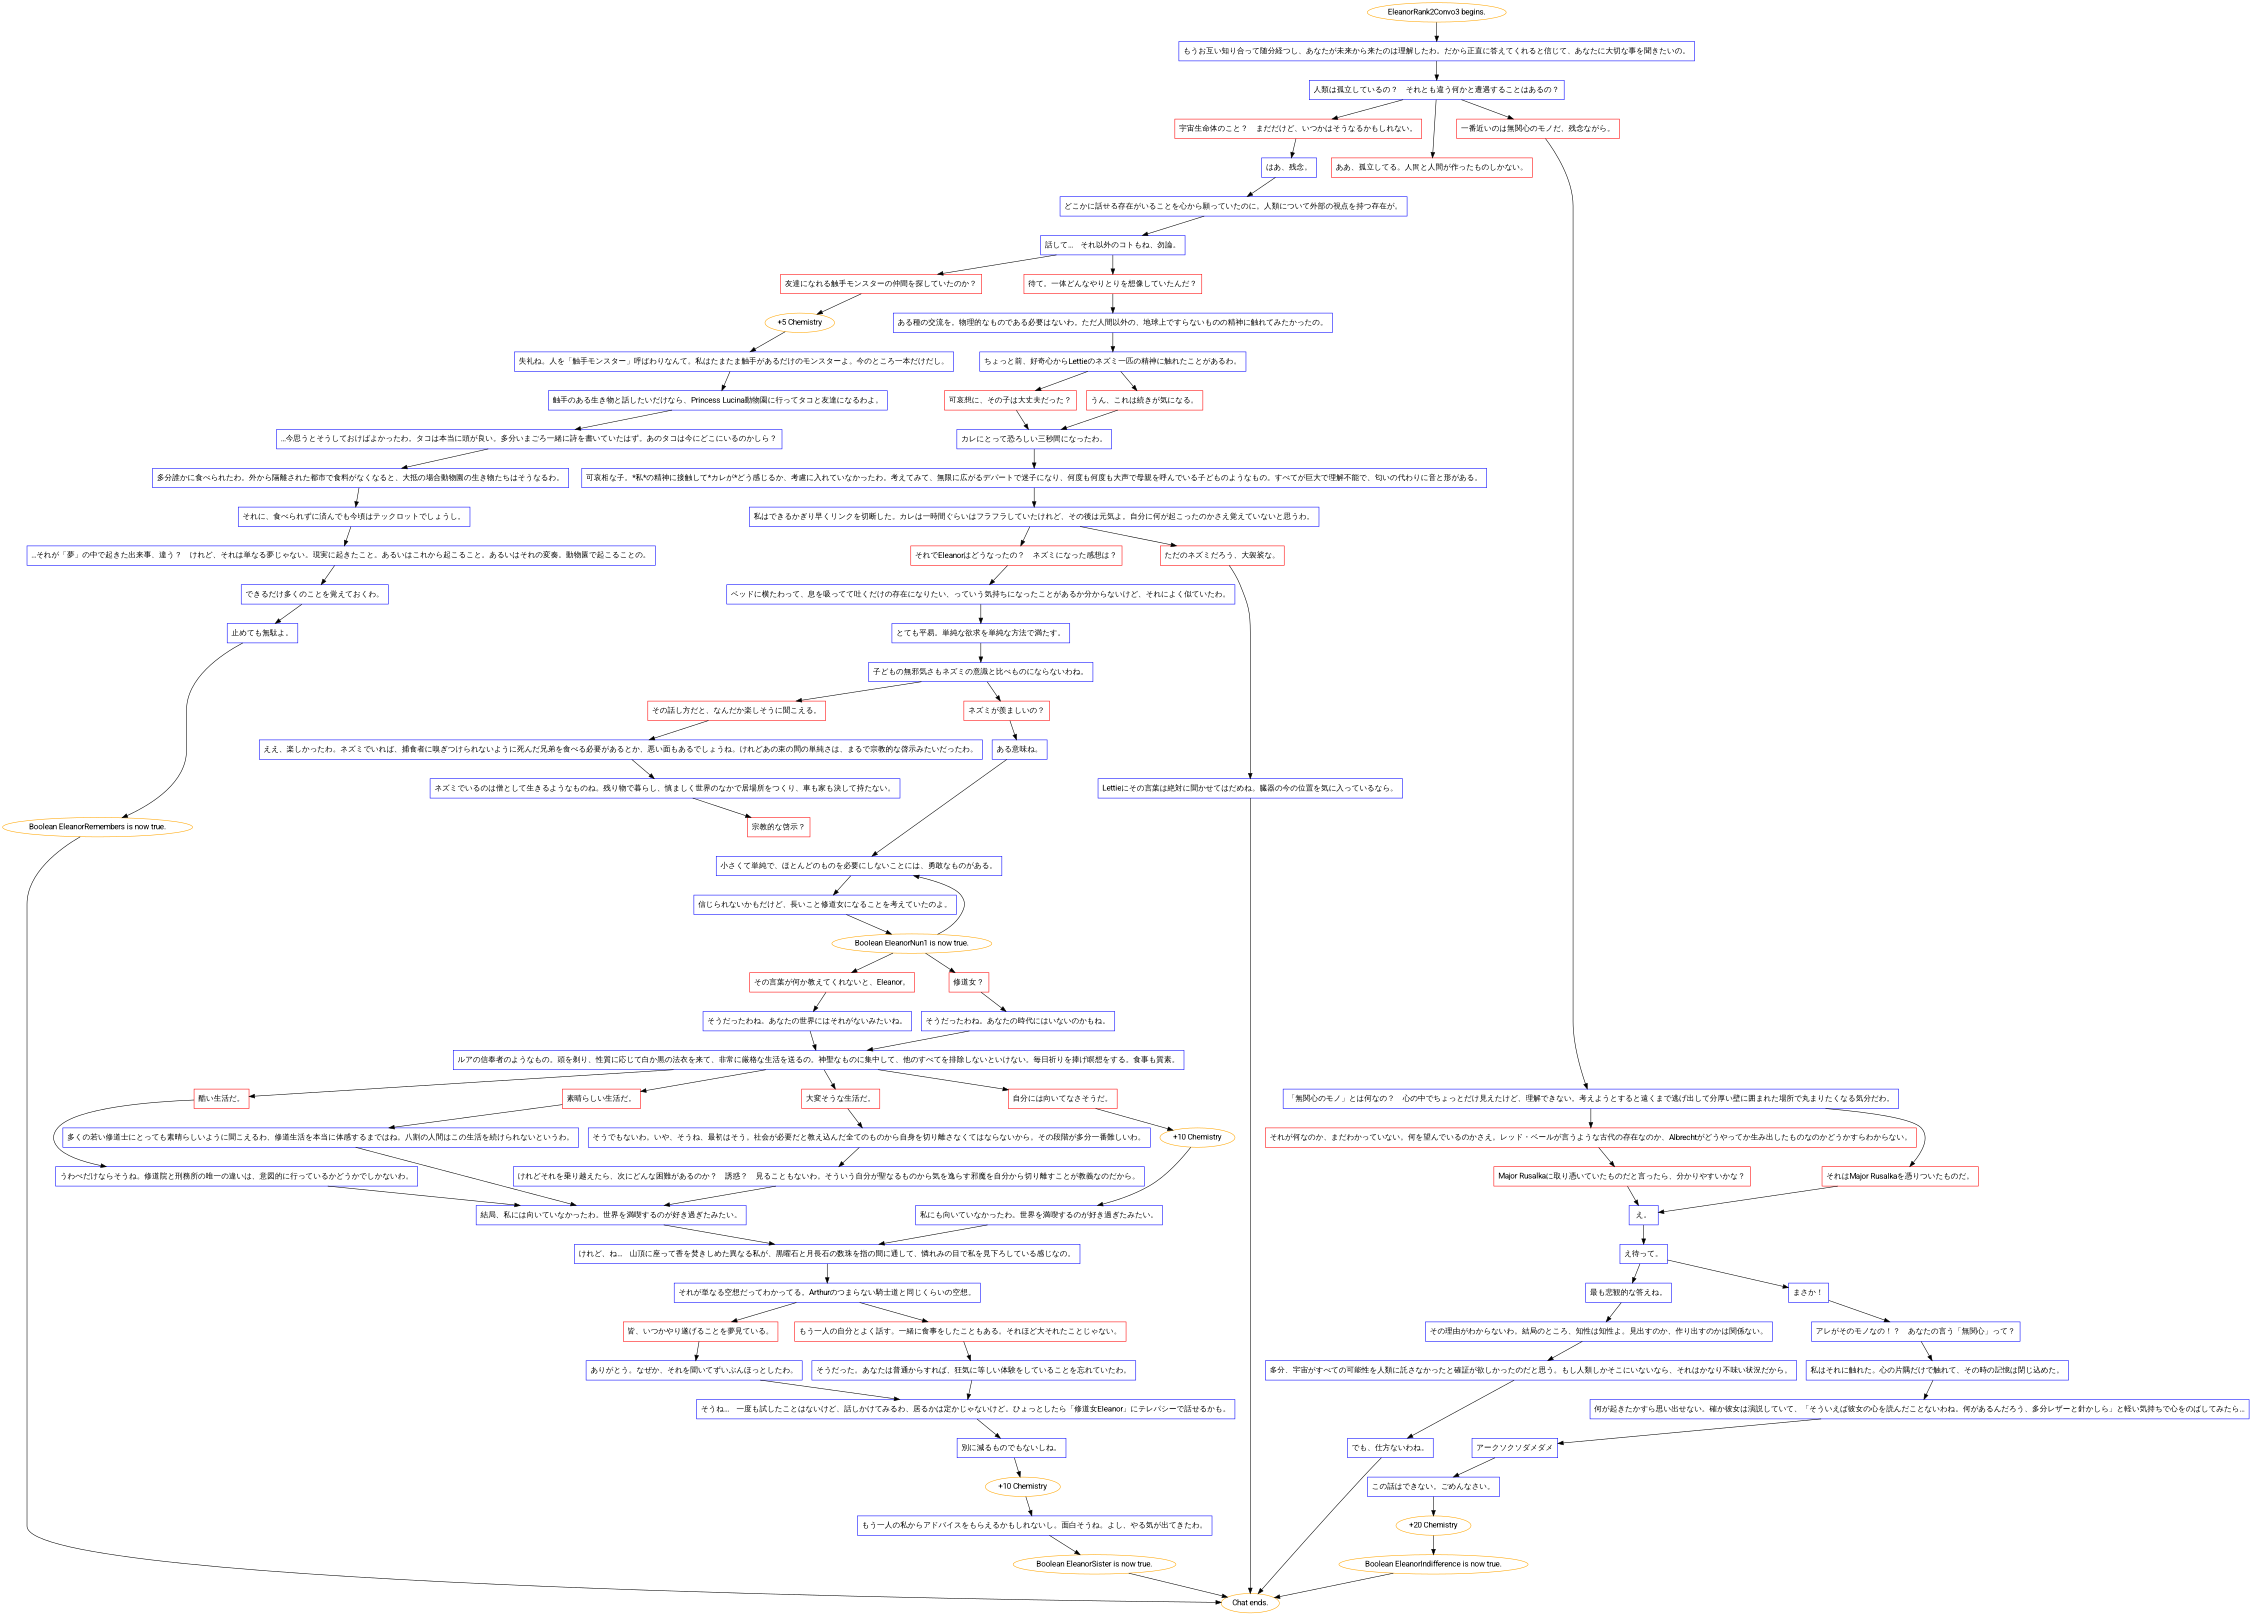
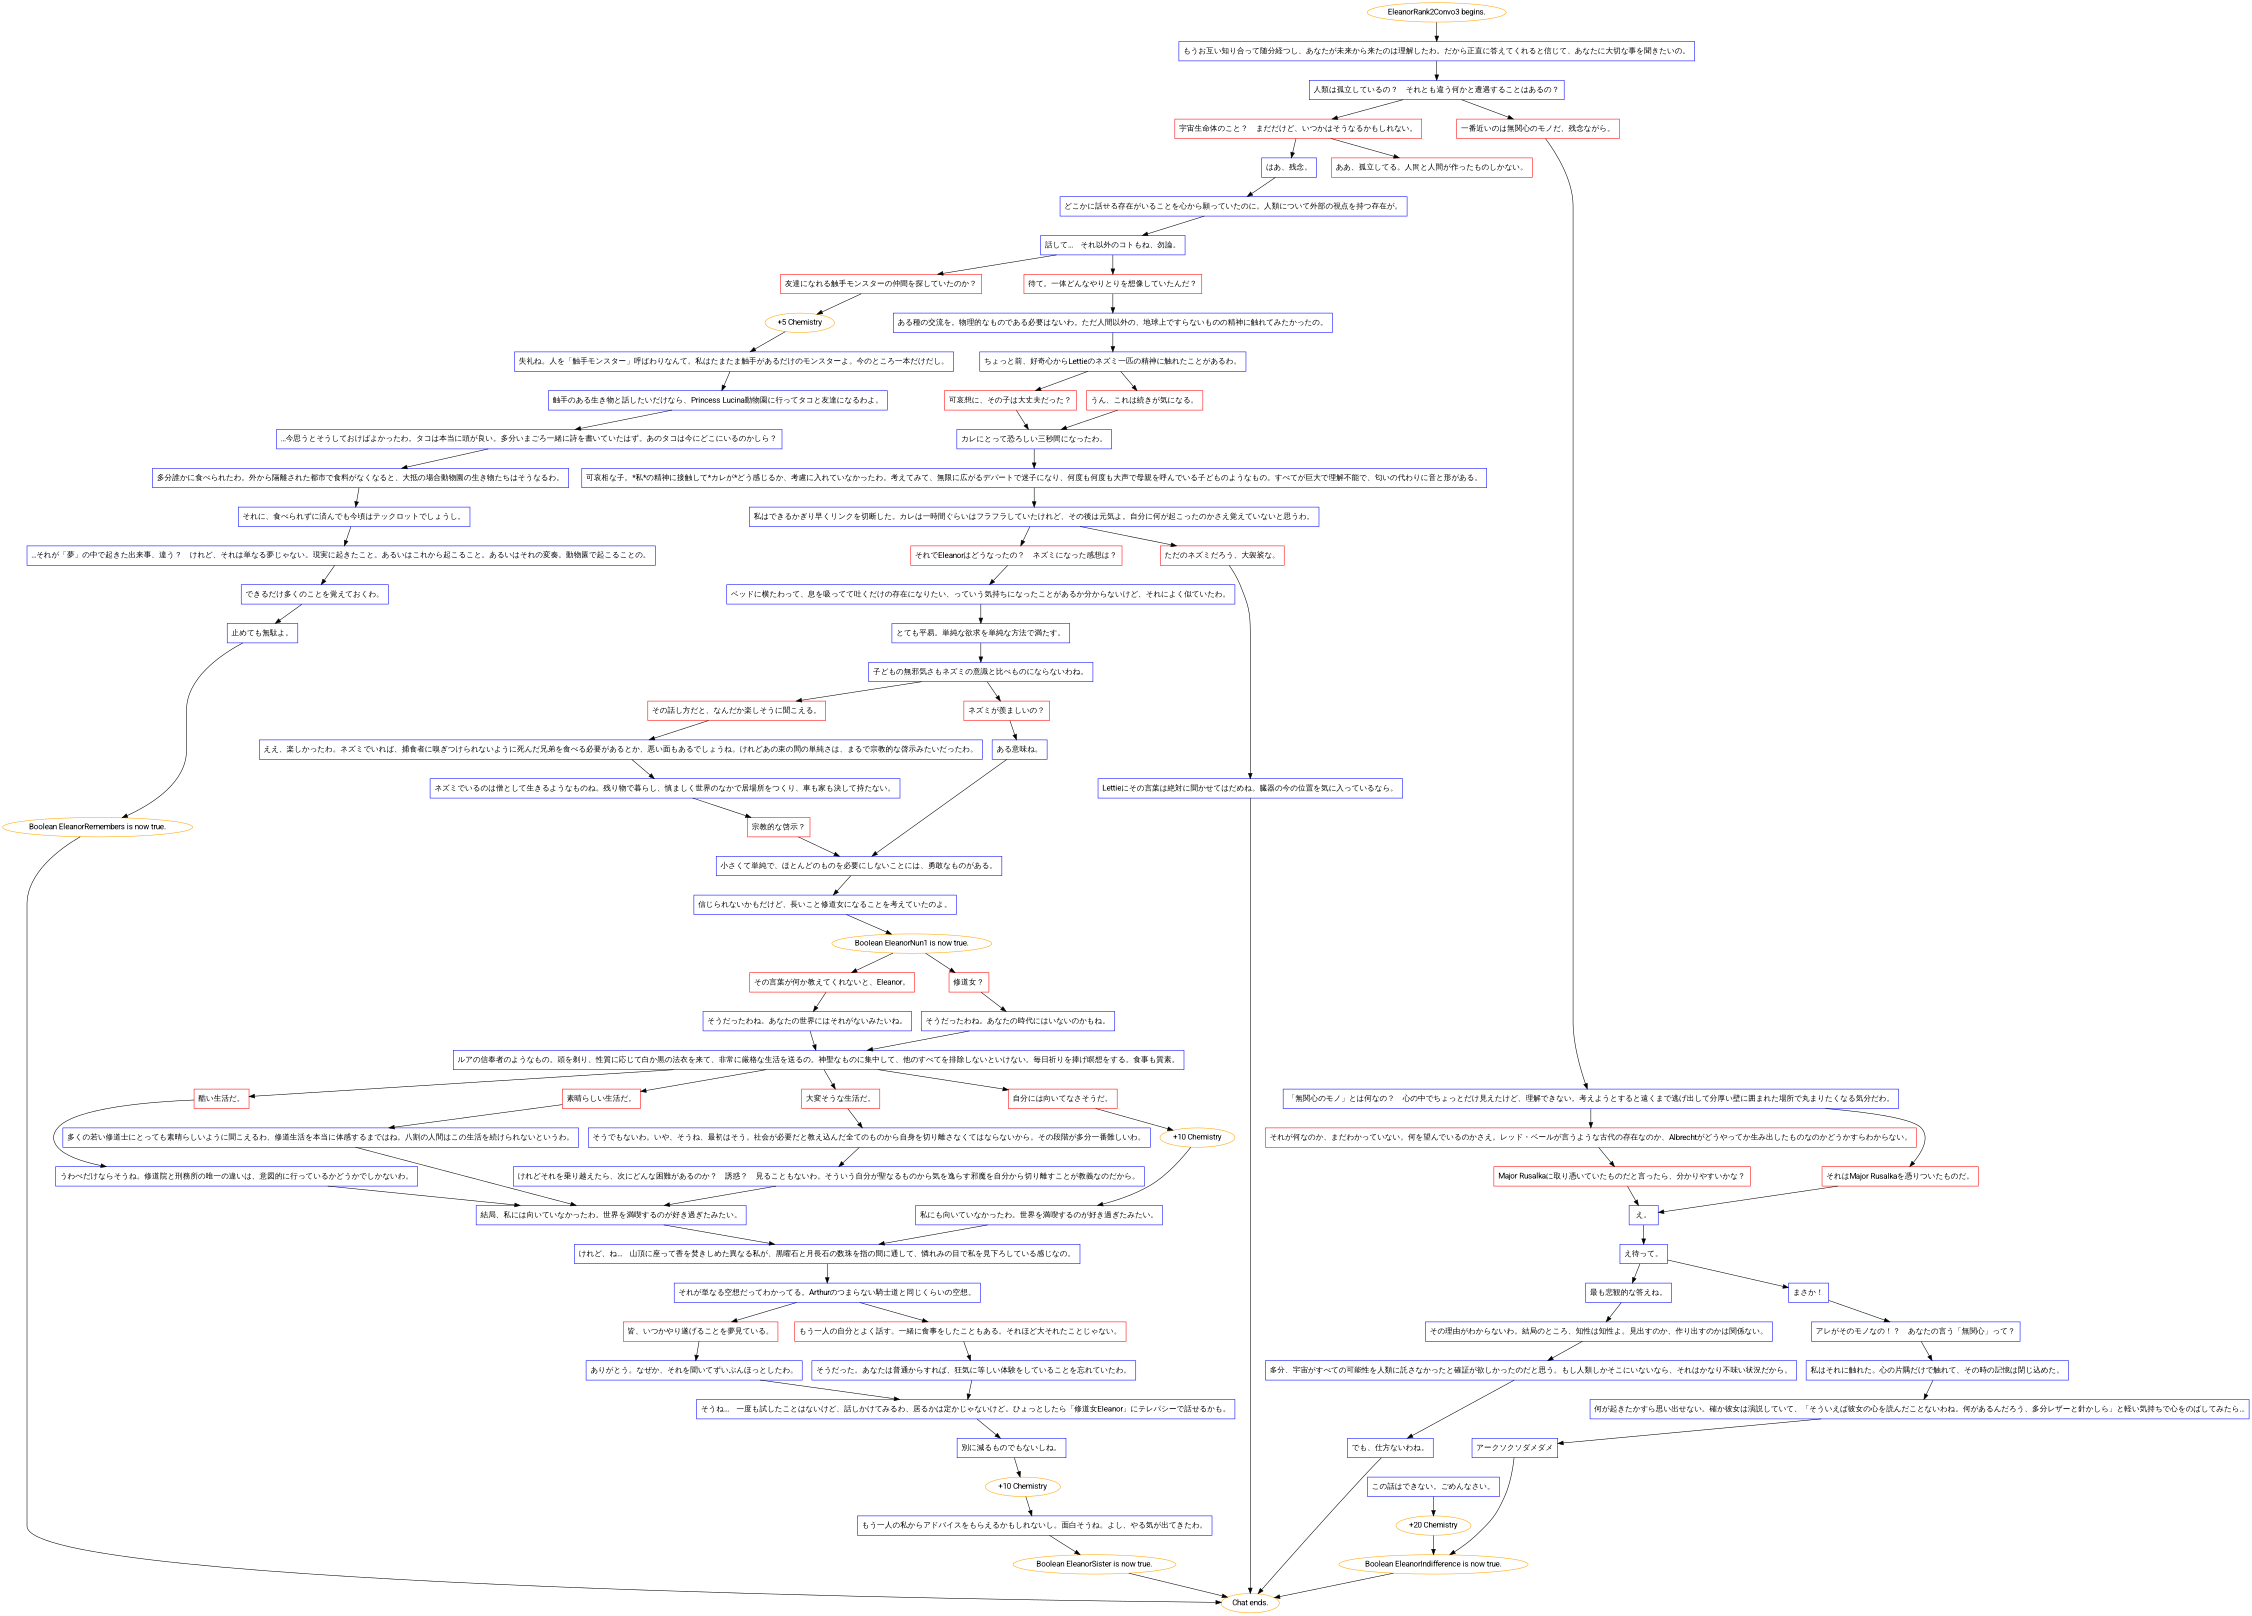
edge "人類は孤立しているの？　それとも違う何かと遭遇することはあるの？" -> "ああ、孤立してる。人間と人間が作ったものしかない。": now "宇宙生命体のこと？　まだだけど、いつかはそうなるかもしれない。" -> "ああ、孤立してる。人間と人間が作ったものしかない。"
edge "Boolean EleanorNun1 is now true." -> "小さくて単純で、ほとんどのものを必要にしないことには、勇敢なものがある。": now "宗教的な啓示？" -> "小さくて単純で、ほとんどのものを必要にしないことには、勇敢なものがある。"
edge "アークソクソダメダメ" -> "この話はできない。ごめんなさい。": now "アークソクソダメダメ" -> "Boolean EleanorIndifference is now true."
